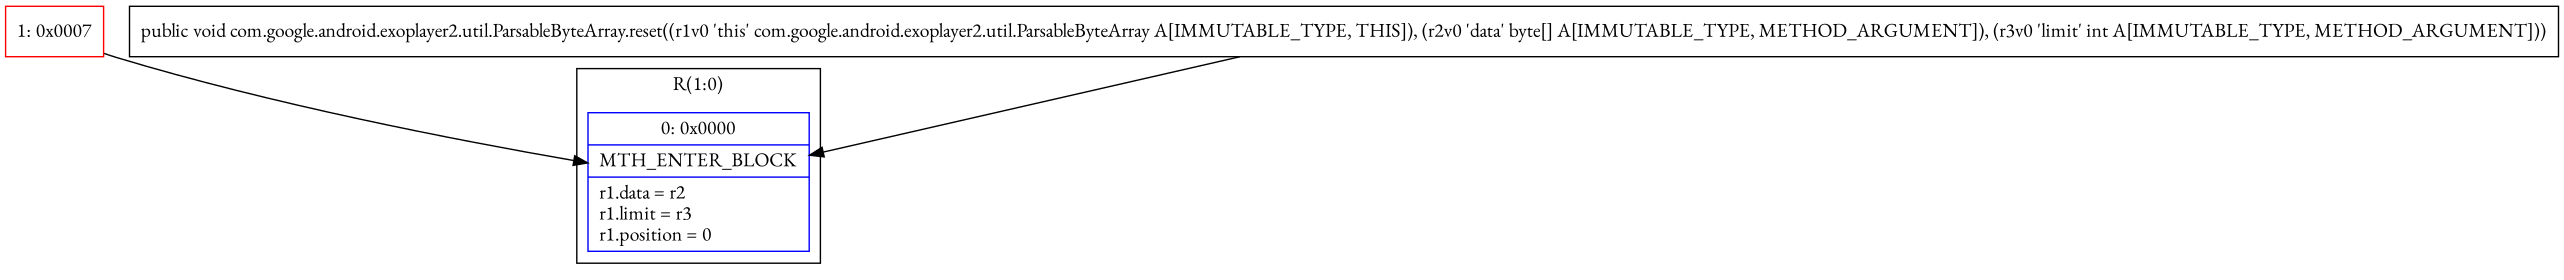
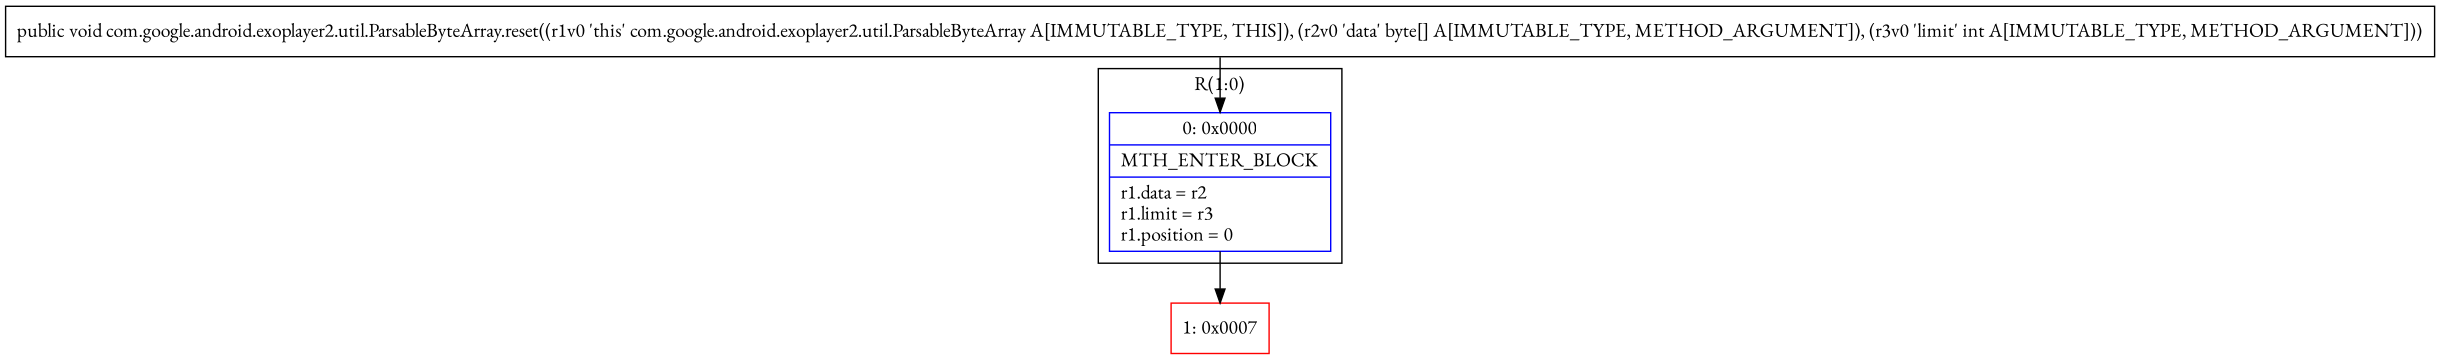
edge "1: 0x0007" -> "0: 0x0000": reversed
